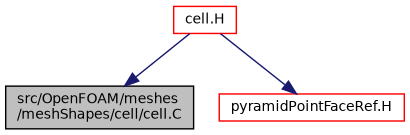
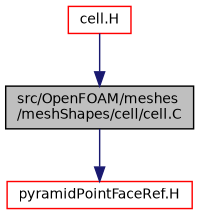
edge "cell.H" -> "pyramidPointFaceRef.H": now "src/OpenFOAM/meshes /meshShapes/cell/cell.C" -> "pyramidPointFaceRef.H"
